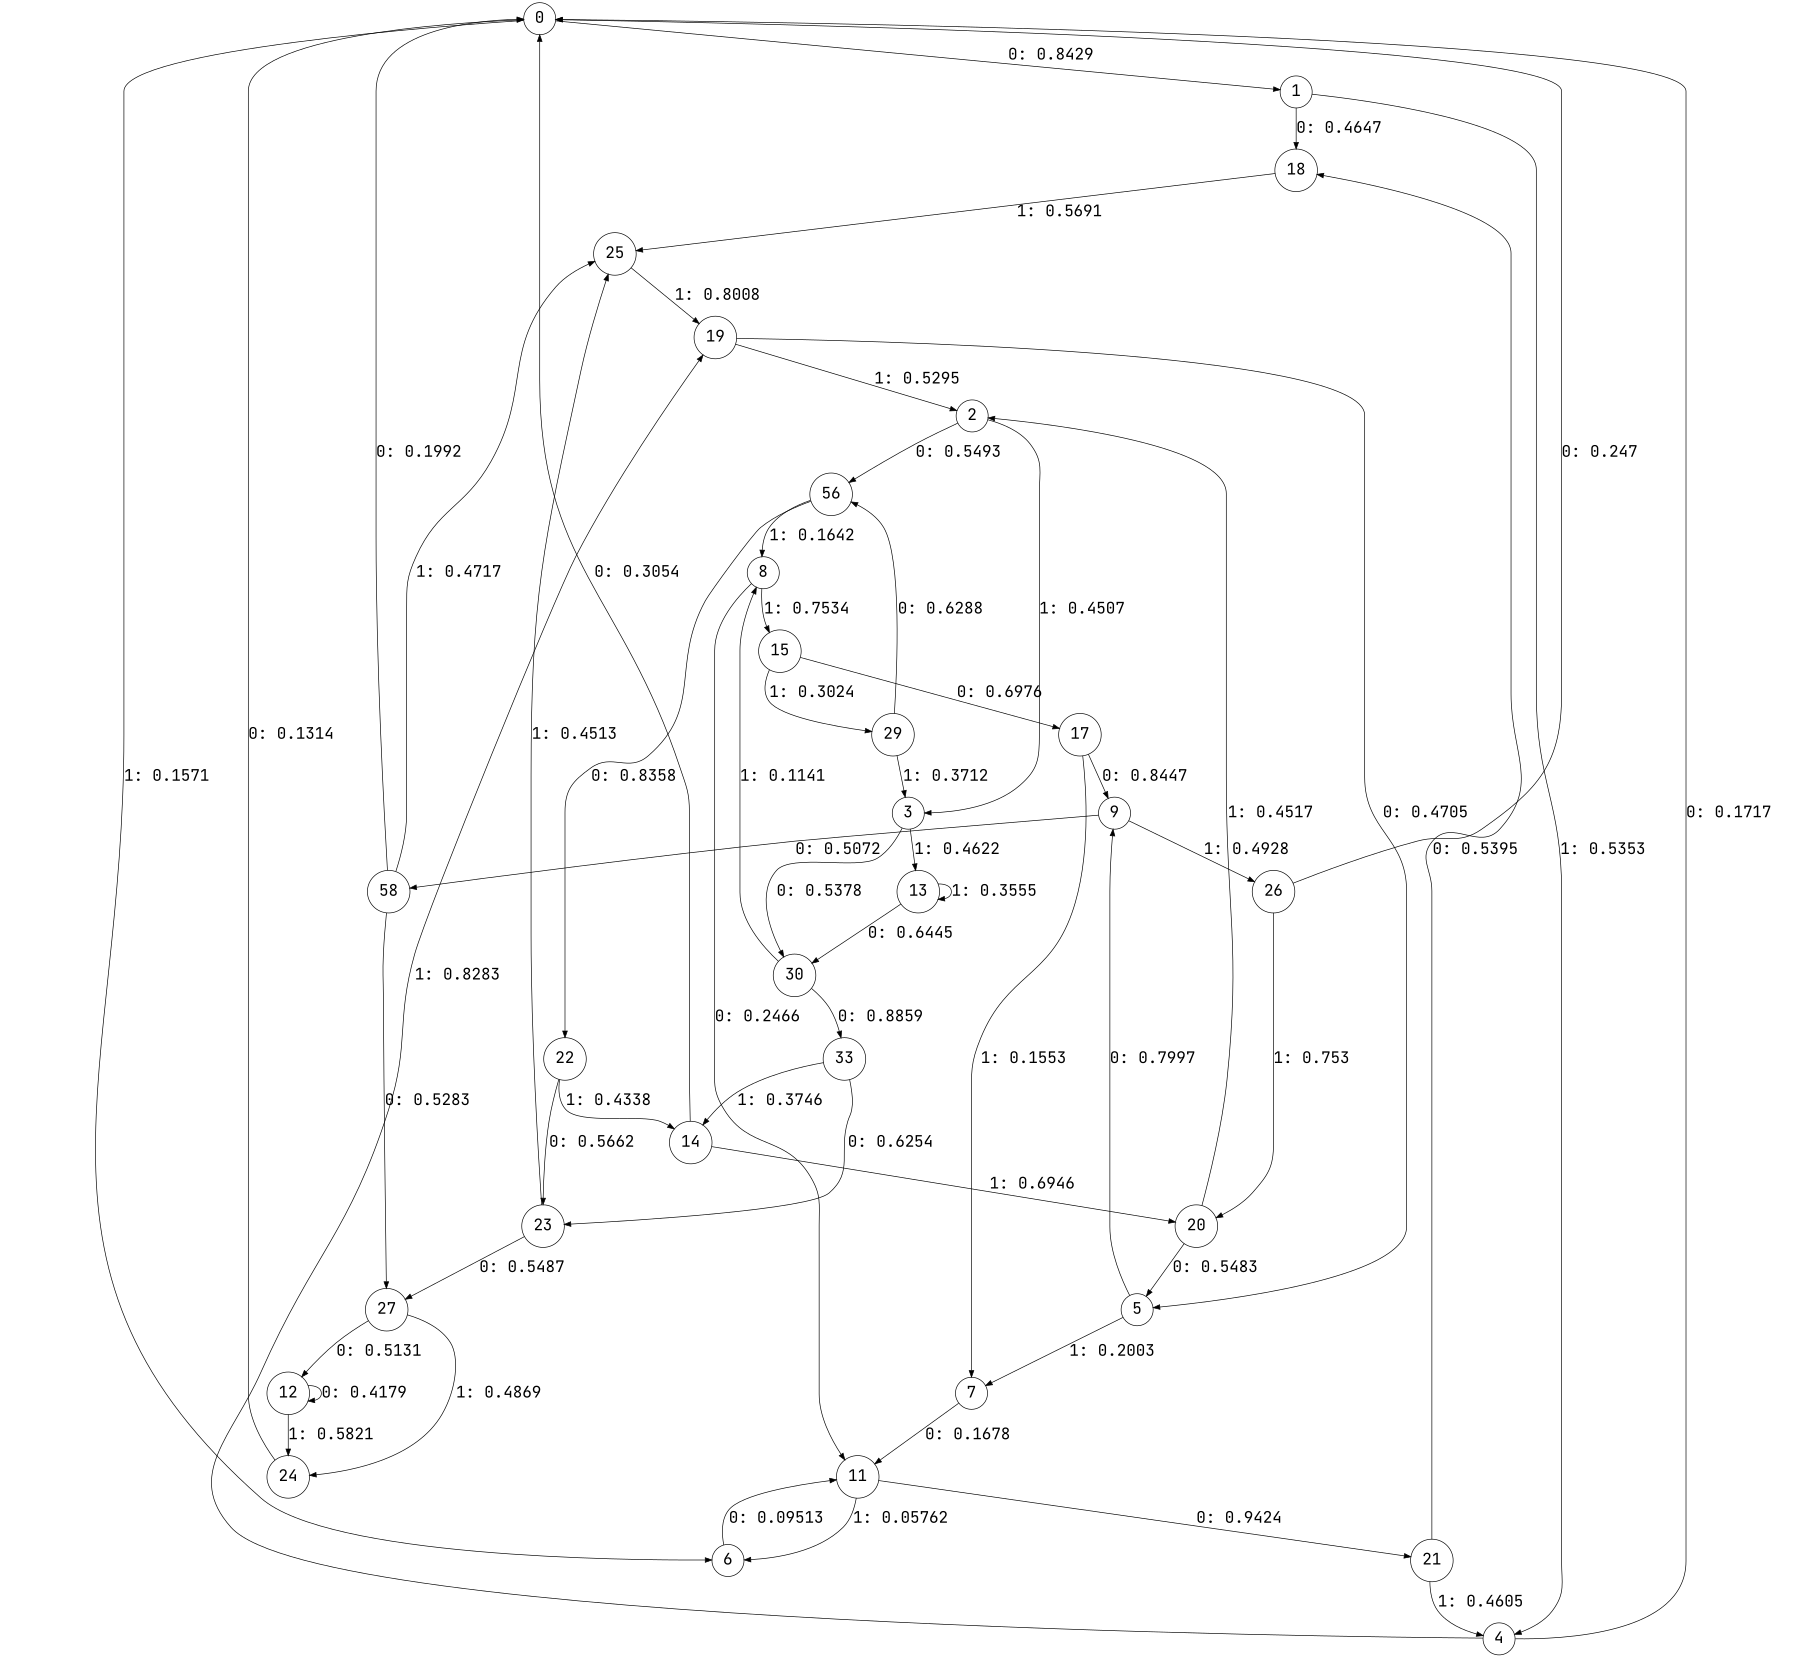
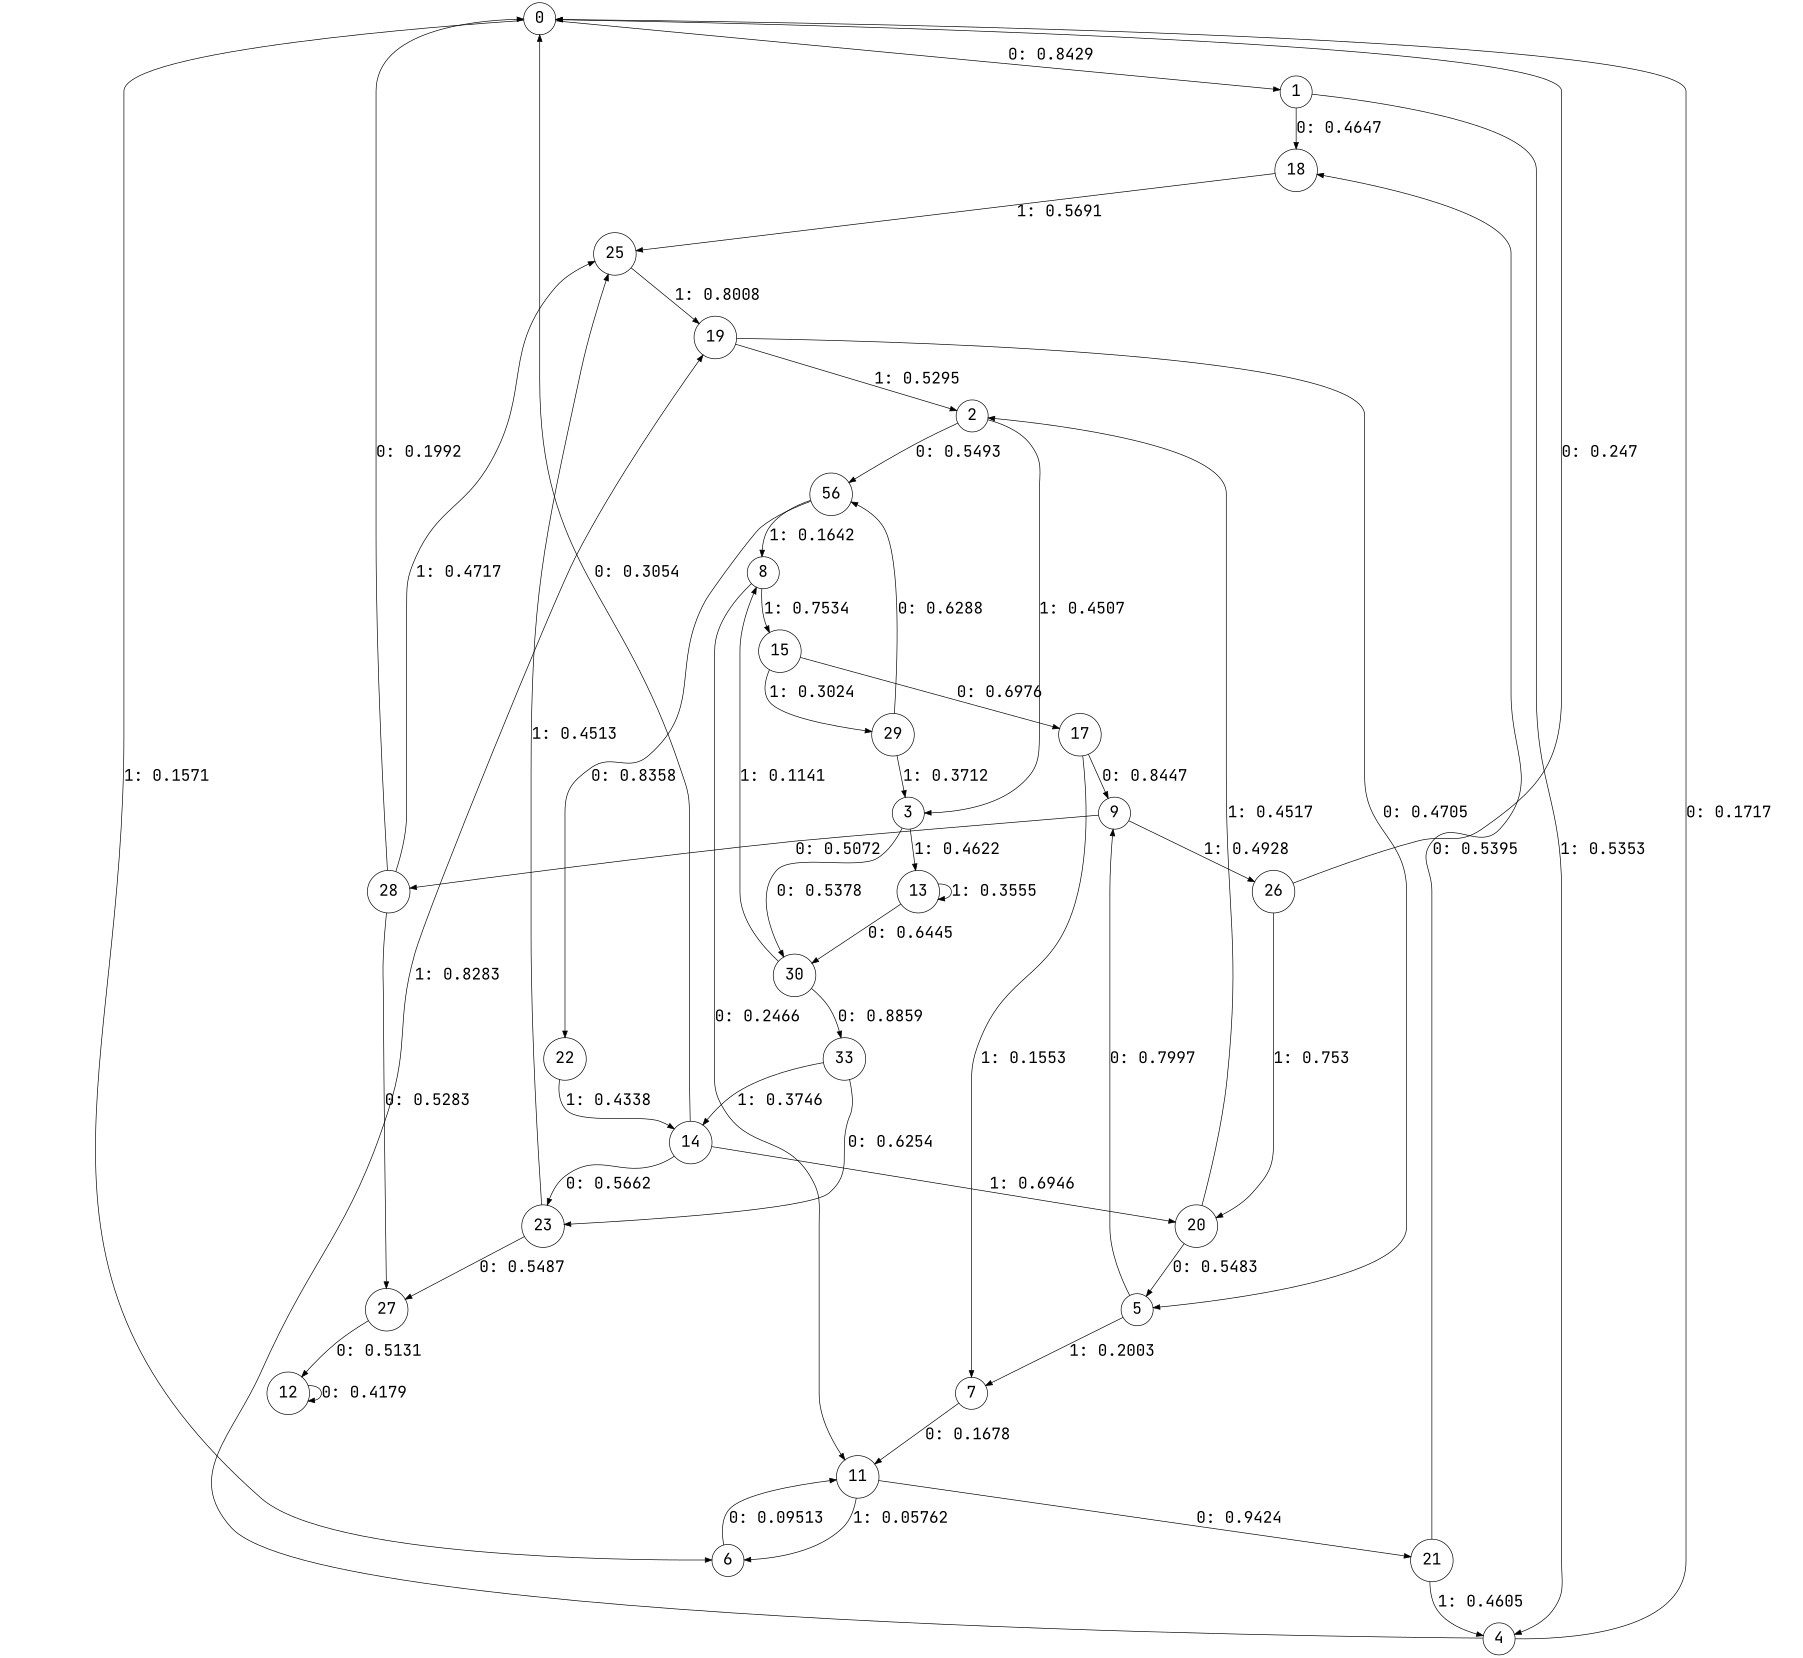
node "58": label "58" -> "28"
edge "22" -> "23": now "14" -> "23"
node "24": removed
